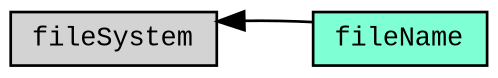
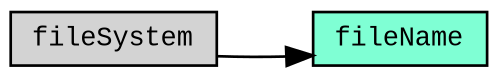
edge "fileName" -> "fileSystem": reversed
